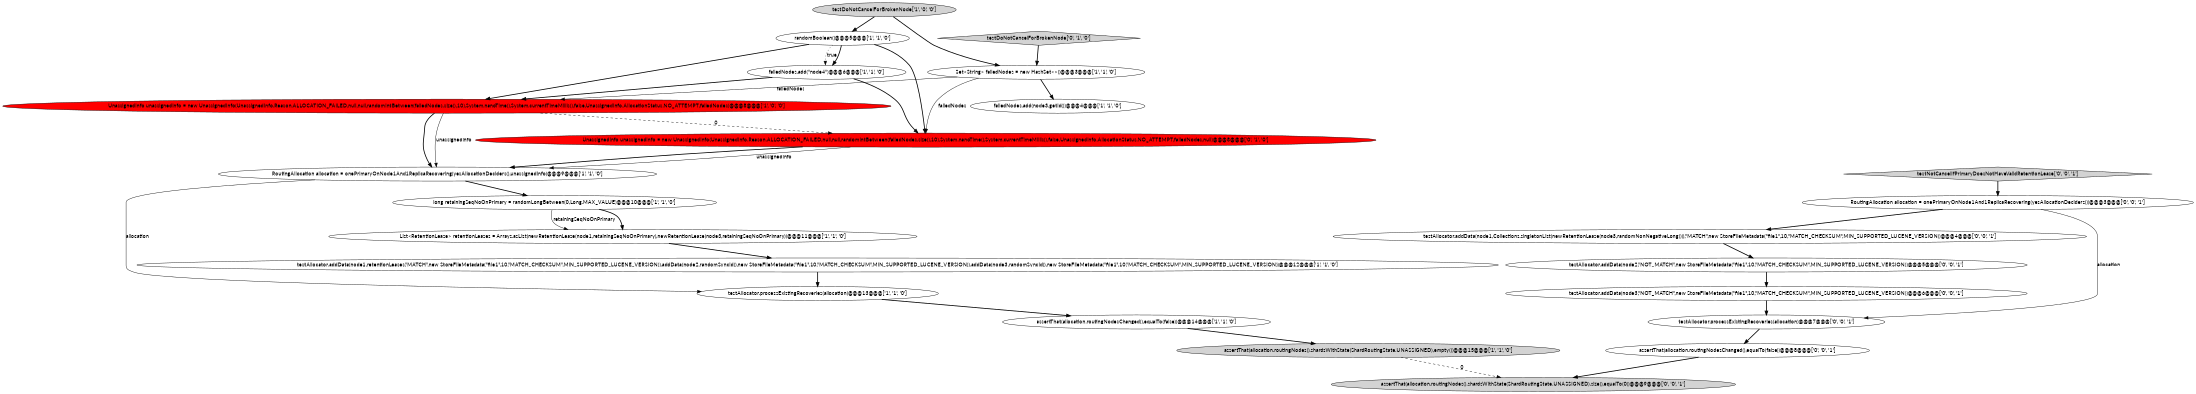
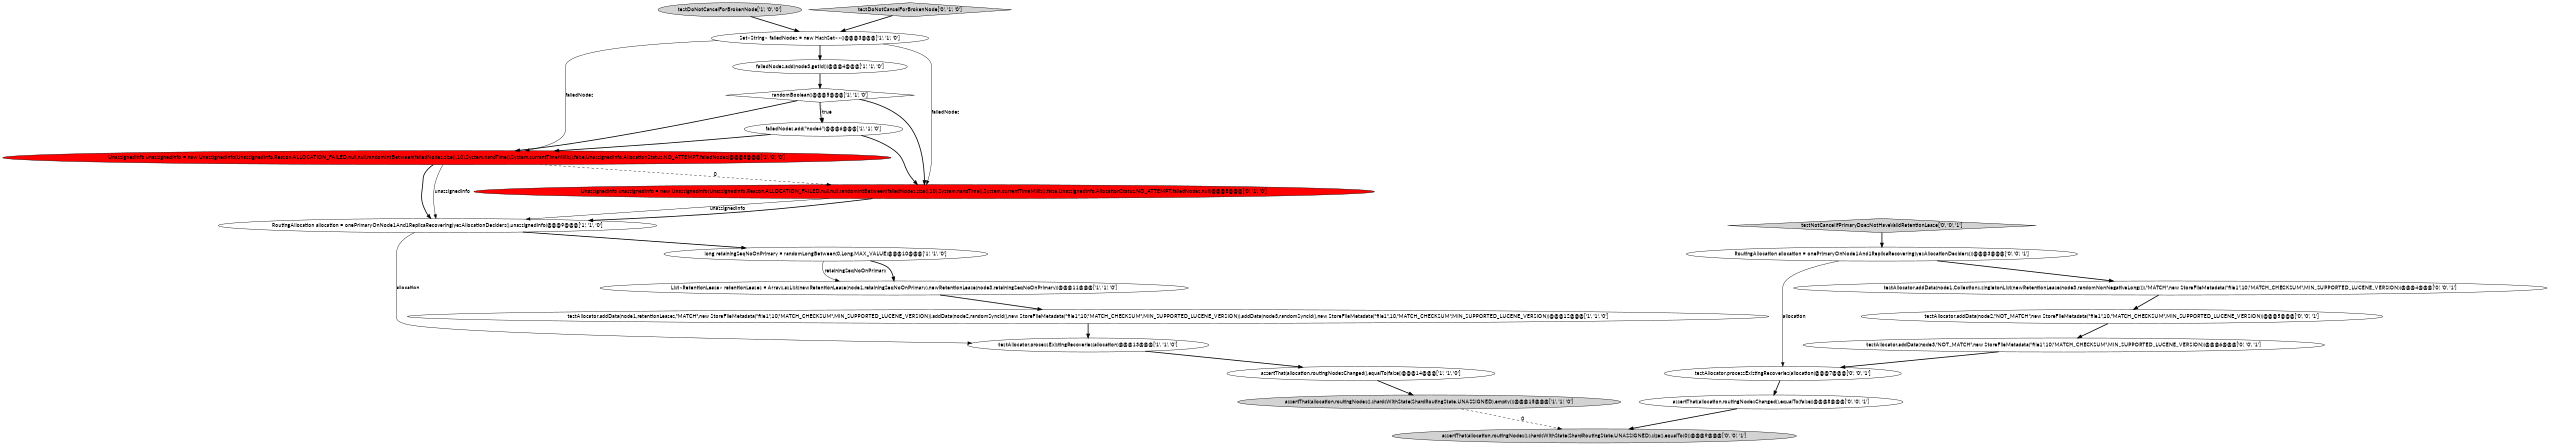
edge "testDoNotCancelForBrokenNode['1', '0', '0']" -> "randomBoolean()@@@5@@@['1', '1', '0']": now "failedNodes.add(node3.getId())@@@4@@@['1', '1', '0']" -> "randomBoolean()@@@5@@@['1', '1', '0']"
node "randomBoolean()@@@5@@@['1', '1', '0']": shape ellipse -> diamond
